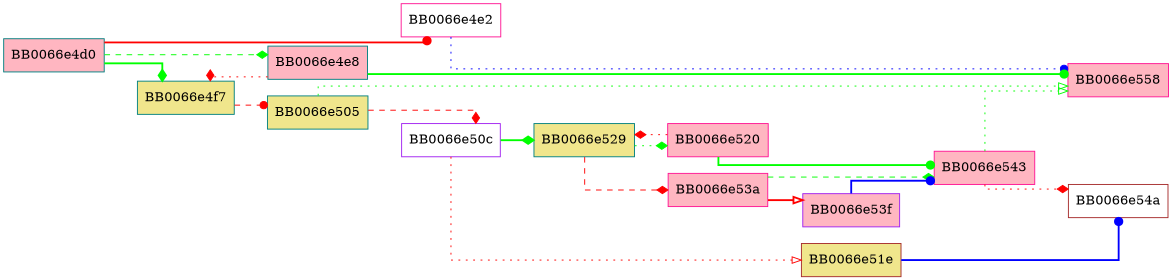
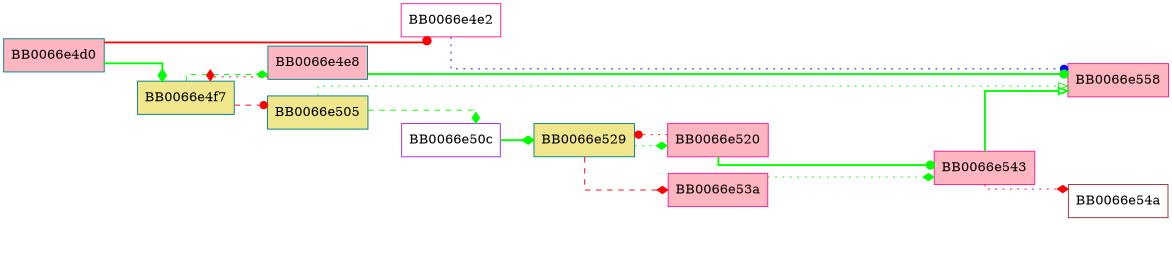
edge "BB0066e4d0" -> "BB0066e4e8": now "BB0066e4f7" -> "BB0066e4e8"
edge "BB0066e543" -> "BB0066e558": style dotted -> bold
edge "BB0066e505" -> "BB0066e50c": color red -> green
edge "BB0066e520" -> "BB0066e529": arrowhead diamond -> dot
edge "BB0066e53a" -> "BB0066e543": style dashed -> dotted
node "BB0066e53f": removed
node "BB0066e51e": removed
